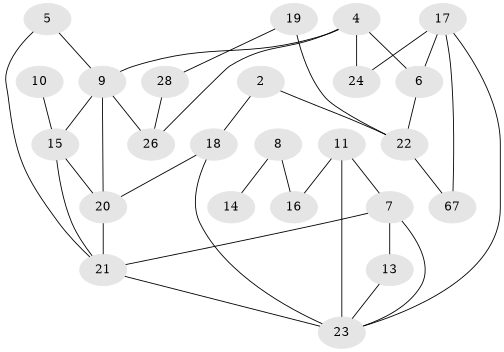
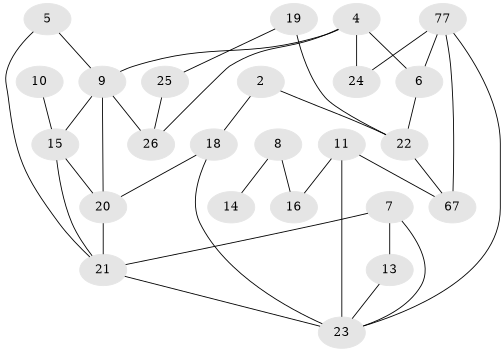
node "17": label "17" -> "77"
node "28": label "28" -> "25"
edge "11" -- "7": now "11" -- "67"
